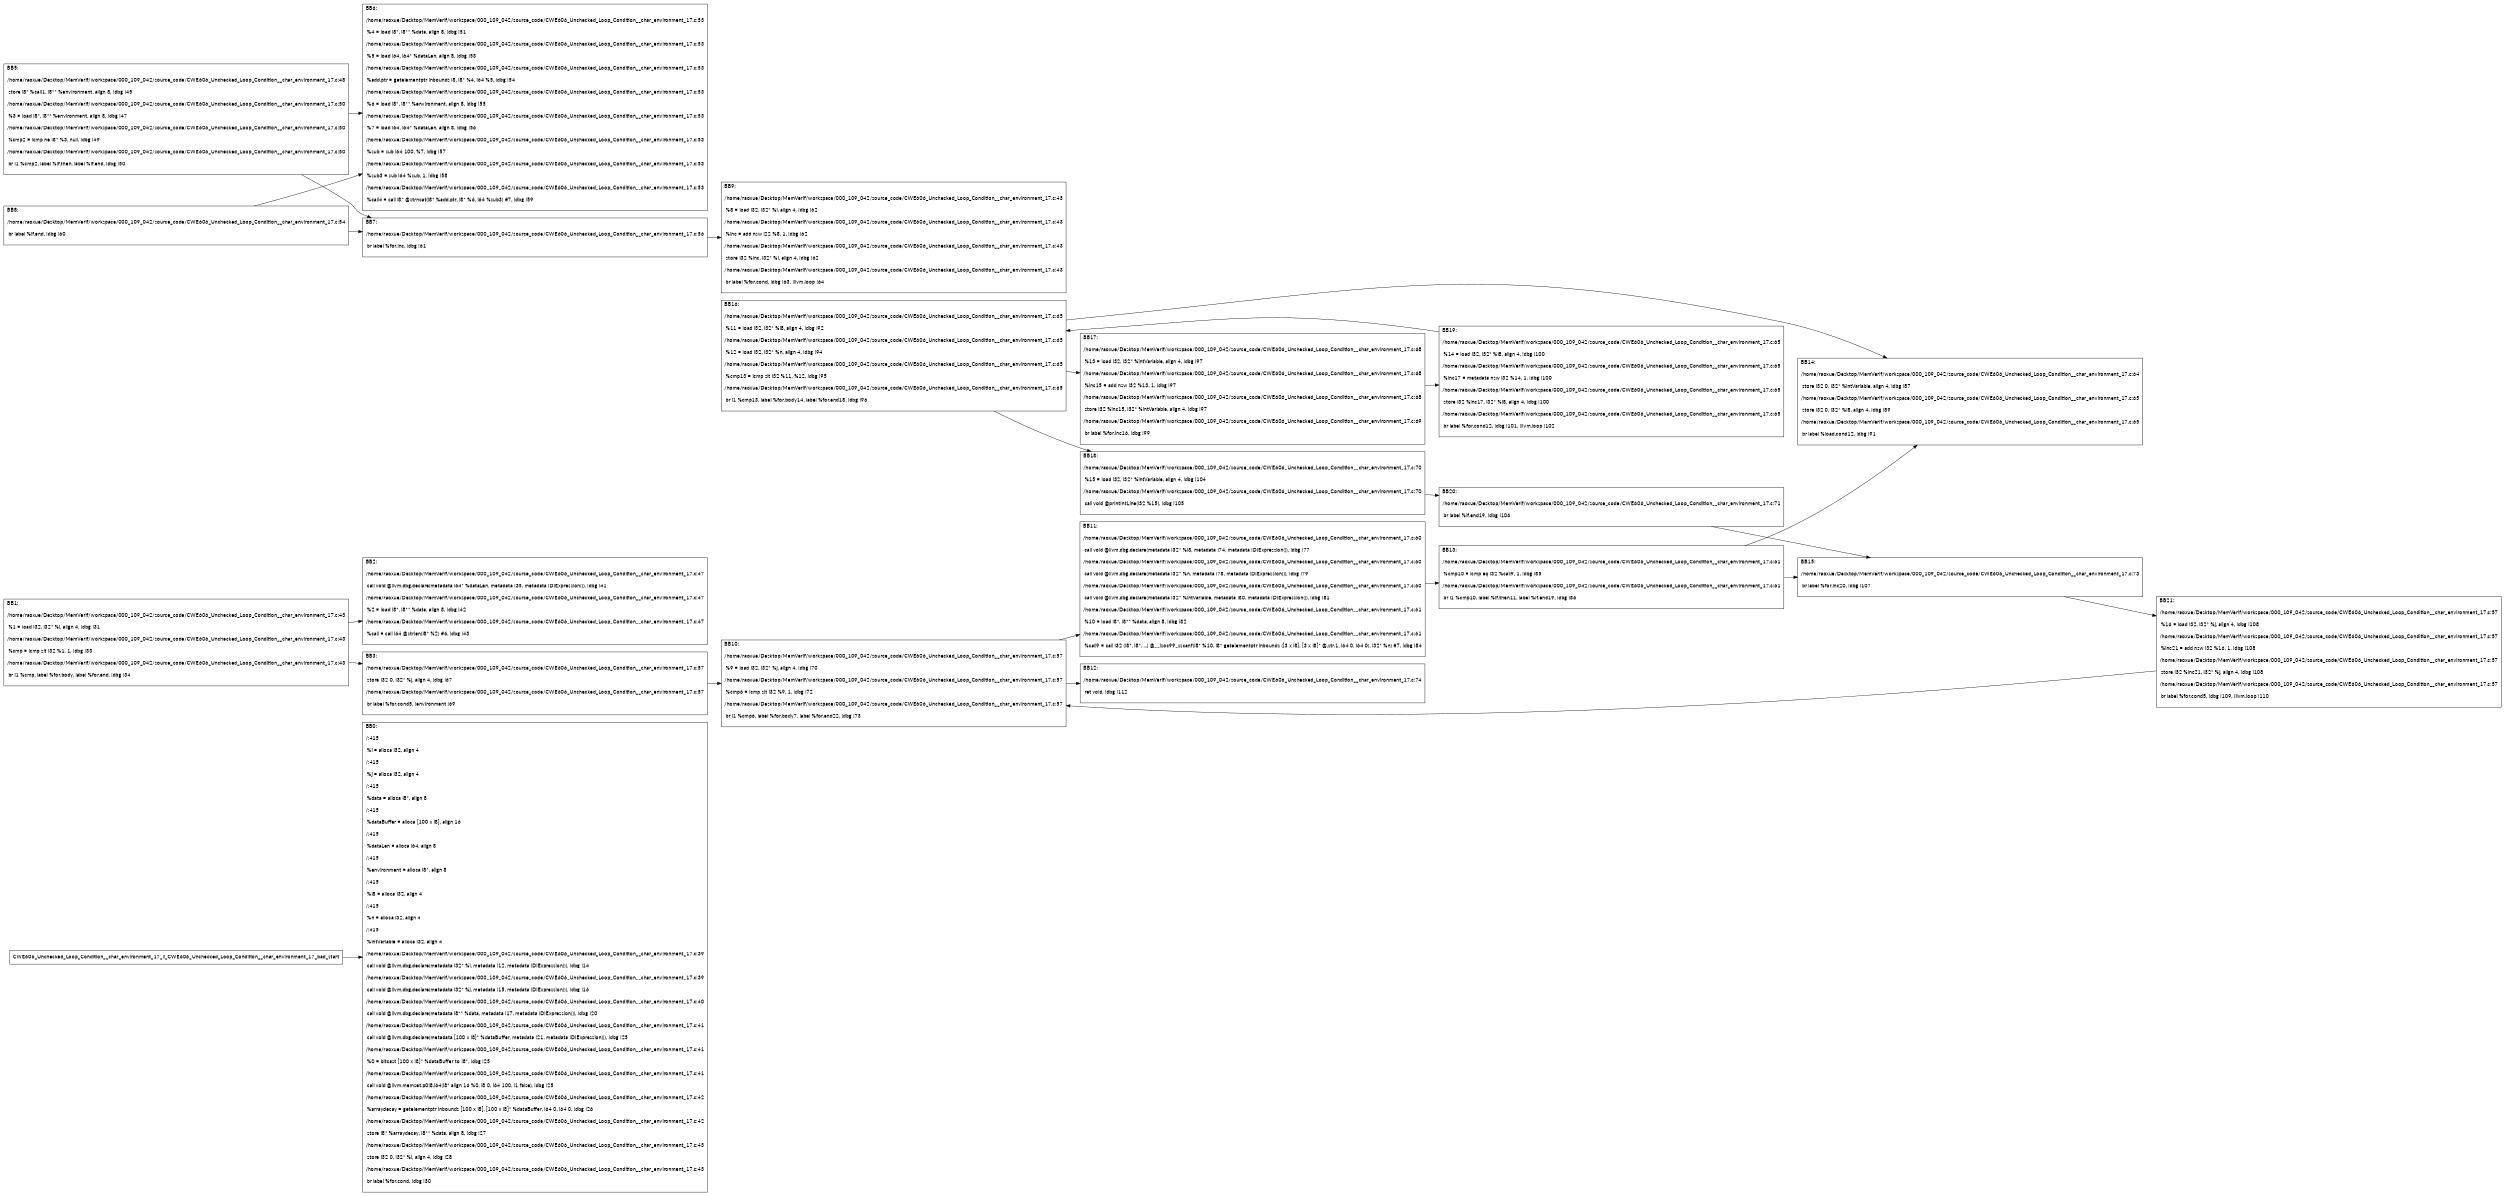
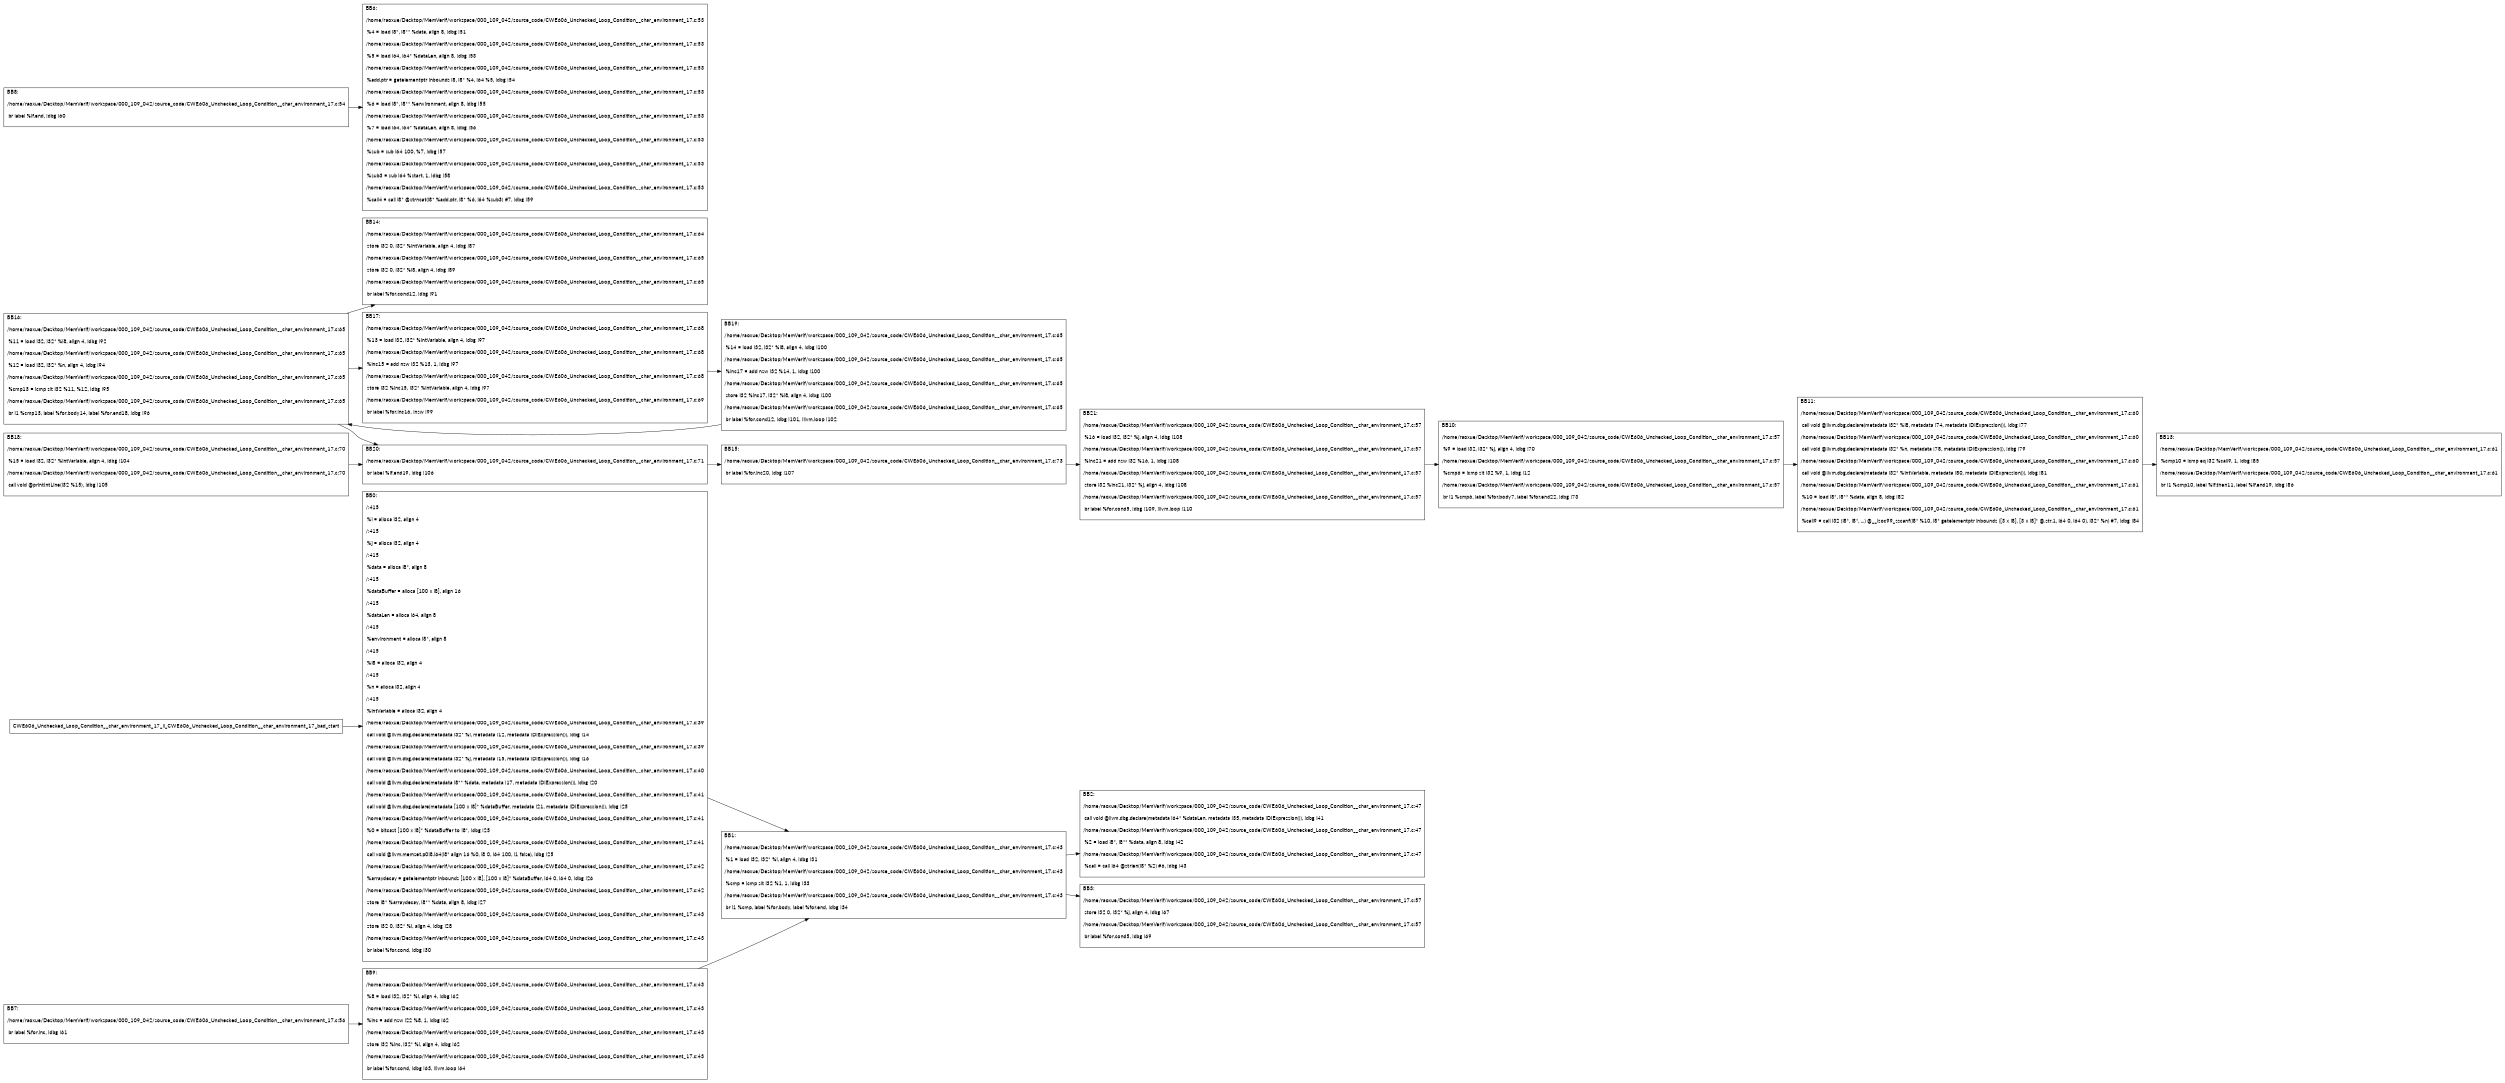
node "BB5:": removed
node "BB6:": text "%sub3 = sub i64 %sub, 1, !dbg !58" -> "%sub3 = sub i64 %start, 1, !dbg !58"
edge "BB8:" -> "BB7:": removed
node "BB19:": text "%inc17 = metadata nsw i32 %14, 1, !dbg !100" -> "%inc17 = add nsw i32 %14, 1, !dbg !100"
edge "BB16:" -> "BB18:": now "BB16:" -> "BB20:"
node "BB17:": text "br label %for.inc16, !dbg !99" -> "br label %for.inc16, !nsw !99"
node "BB14:": text "br label %load.cond12, !dbg !91" -> "br label %for.cond12, !dbg !91"
edge "BB13:" -> "BB14:": removed
edge "BB13:" -> "BB15:": removed
edge "BB3:" -> "BB10:": removed
node "BB12:": removed
node "BB10:": text "%cmp6 = icmp slt i32 %9, 1, !dbg !72" -> "%cmp6 = icmp slt i32 %9, 1, !dbg !12"
node "BB3:": text "br label %for.cond5, !environment !69" -> "br label %for.cond5, !dbg !69"
edge "BB0:" -> "BB1:": added
edge "BB9:" -> "BB1:": added
